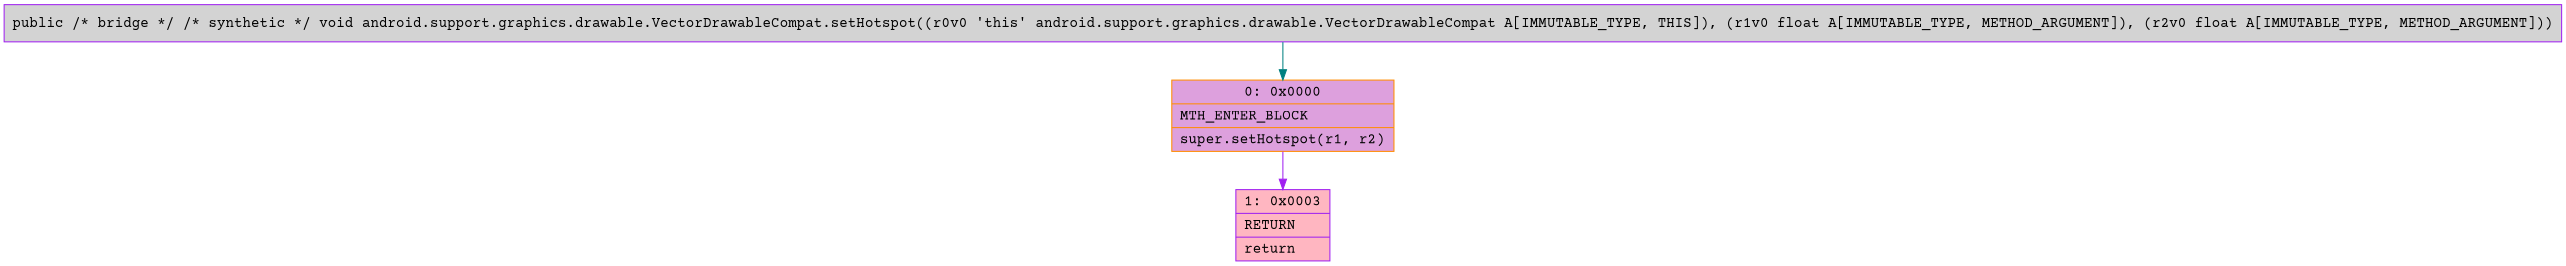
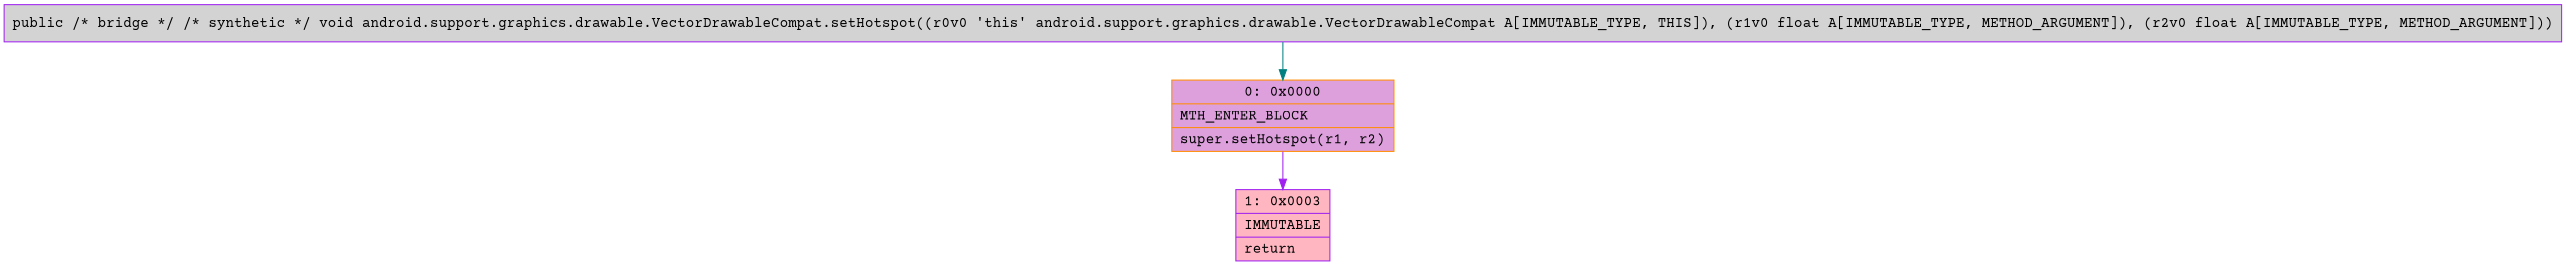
node "1: 0x0003": text "RETURN" -> "IMMUTABLE"
